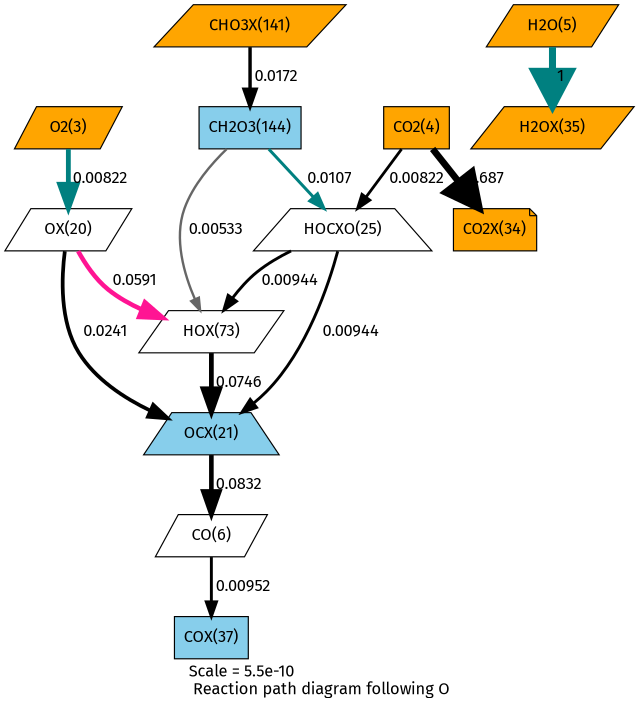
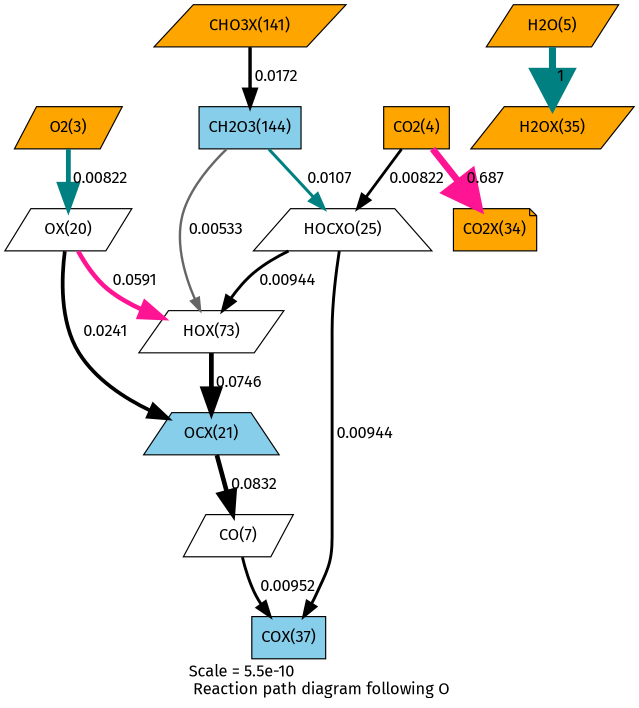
edge "CO2(4)" -> "CO2X(34)": color black -> deeppink
edge "HOCXO(25)" -> "OCX(21)": now "HOCXO(25)" -> "COX(37)"
node "CO(6)": label "CO(6)" -> "CO(7)"
